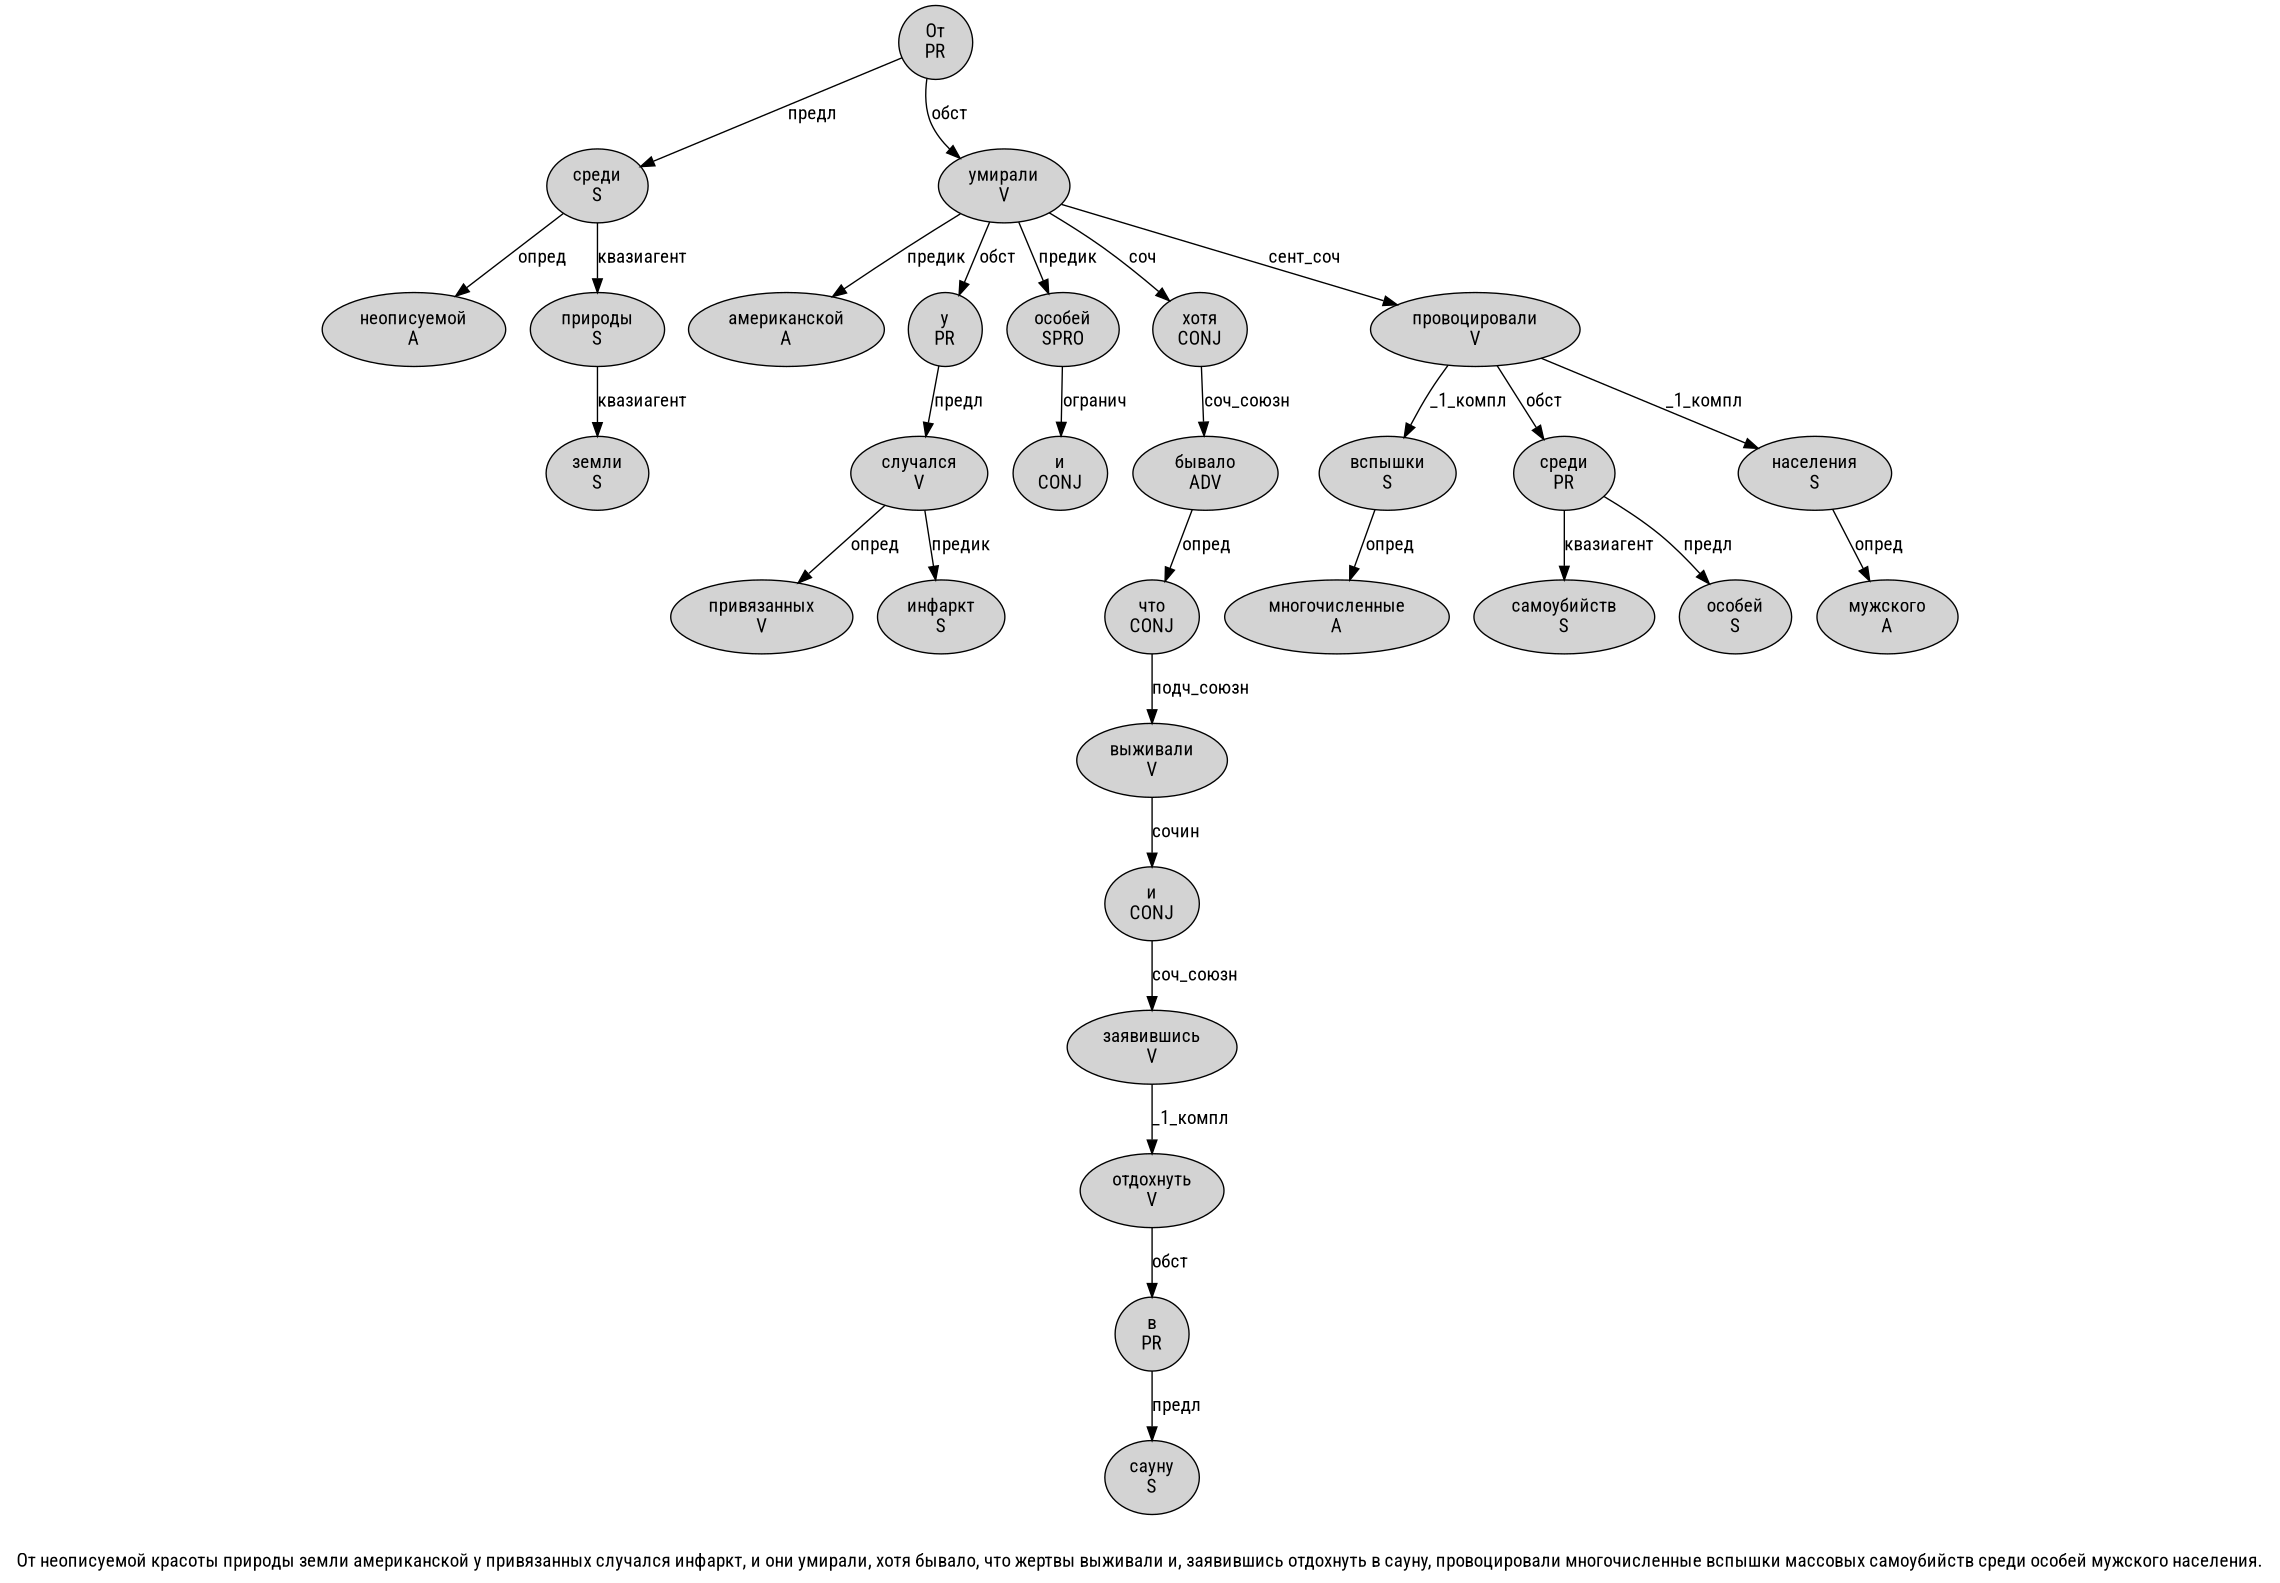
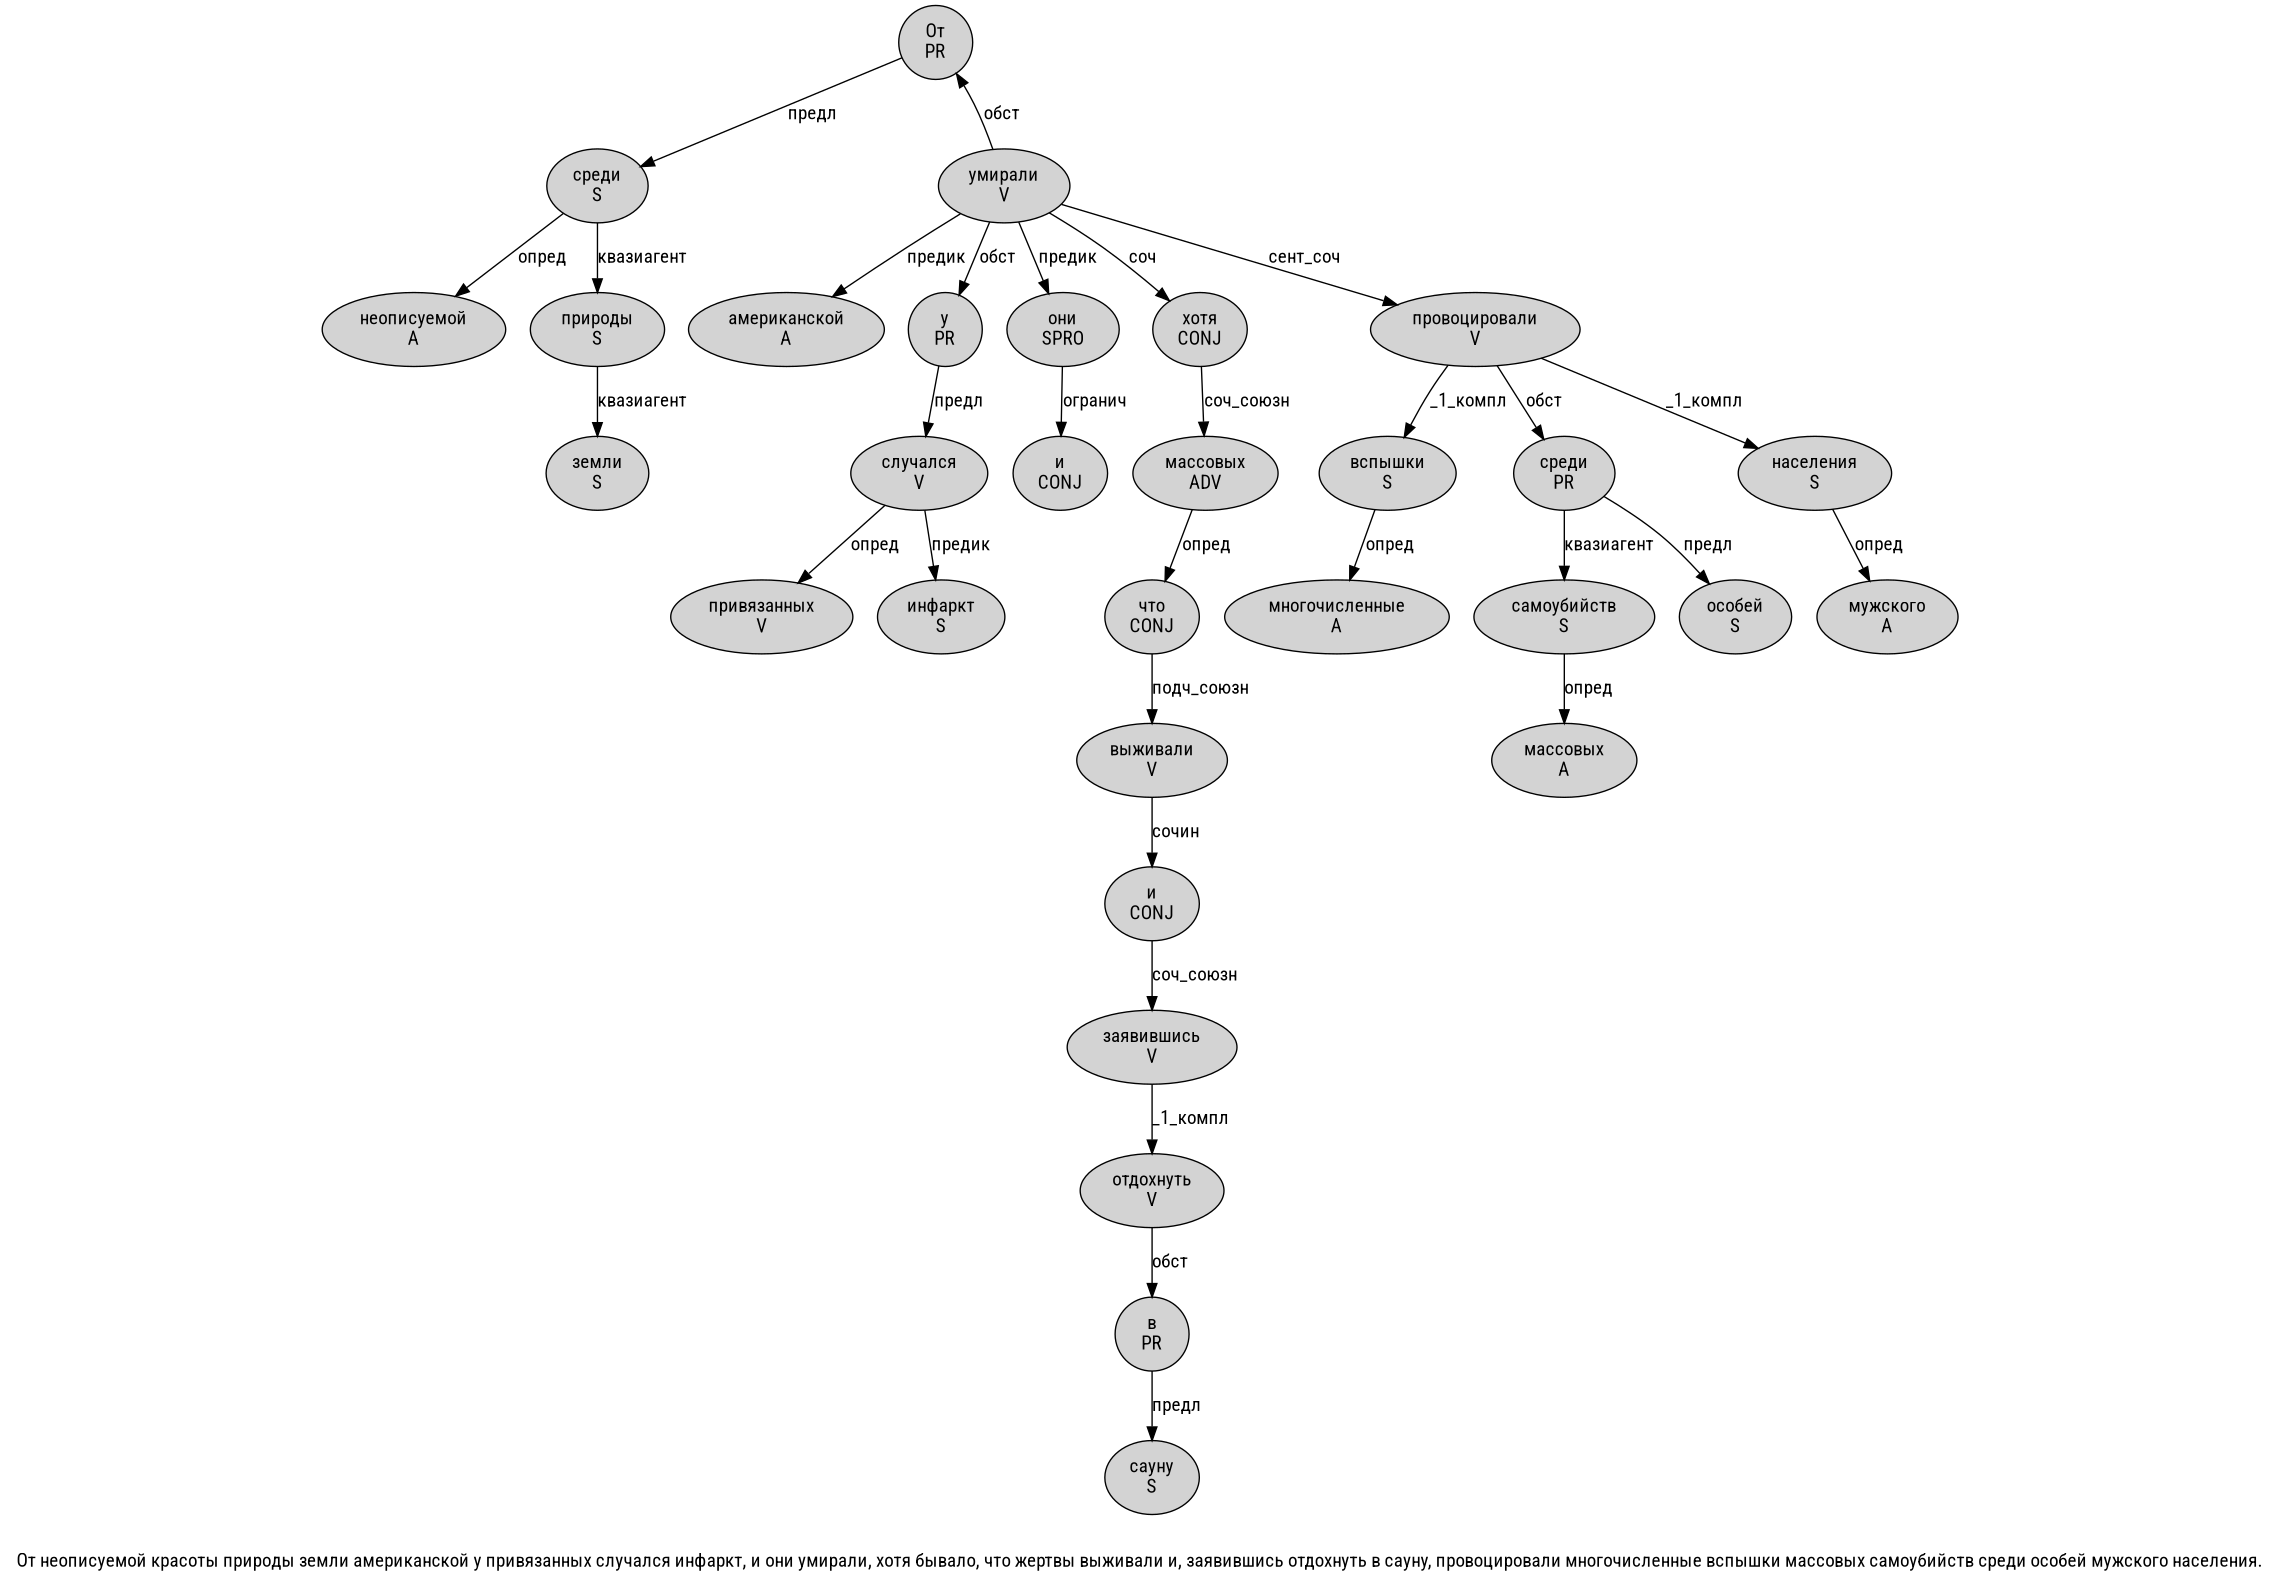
edge "От PR" -> "умирали V": reversed
node "особей SPRO": label "особей SPRO" -> "они SPRO"
node "бывало ADV": label "бывало ADV" -> "массовых ADV"
node "массовых A": added
